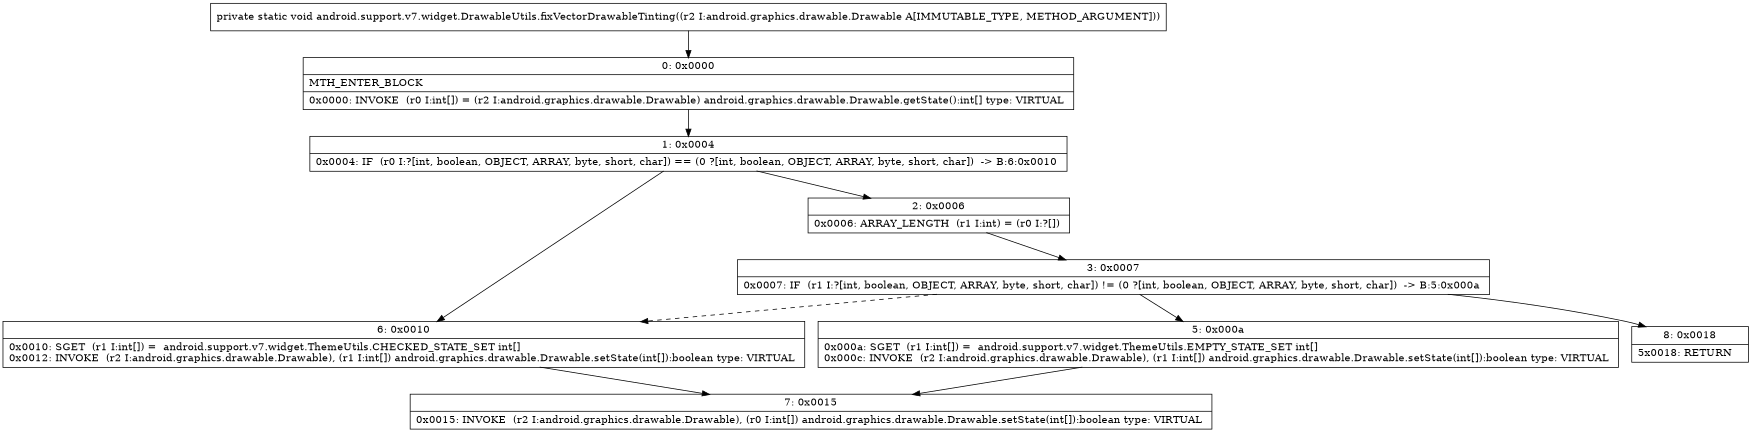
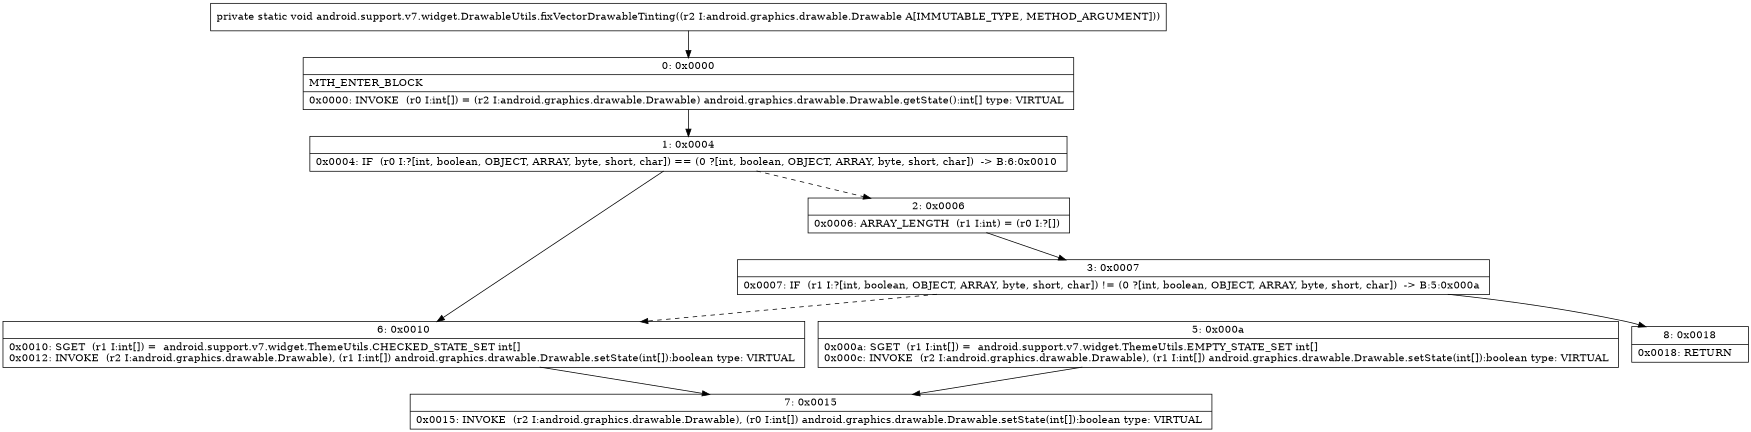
edge "1: 0x0004" -> "2: 0x0006": style solid -> dashed
edge "3: 0x0007" -> "5: 0x000a": removed
node "8: 0x0018": text "5x0018: RETURN" -> "0x0018: RETURN"
